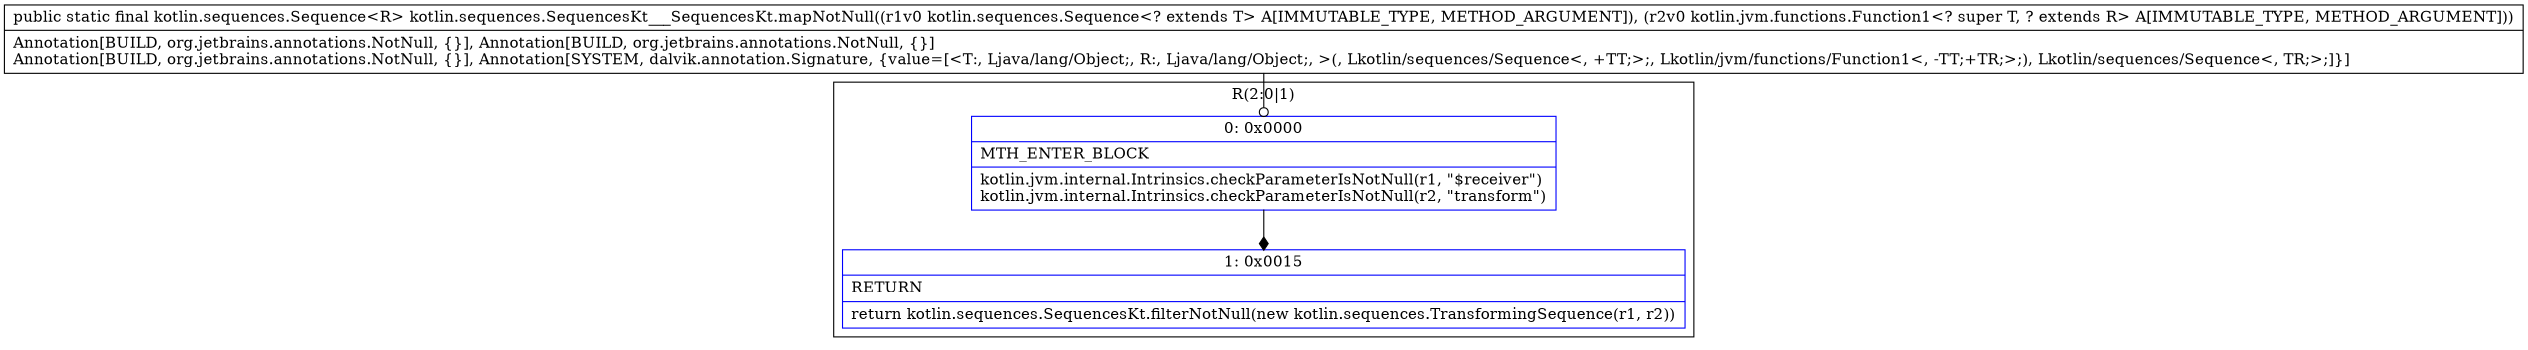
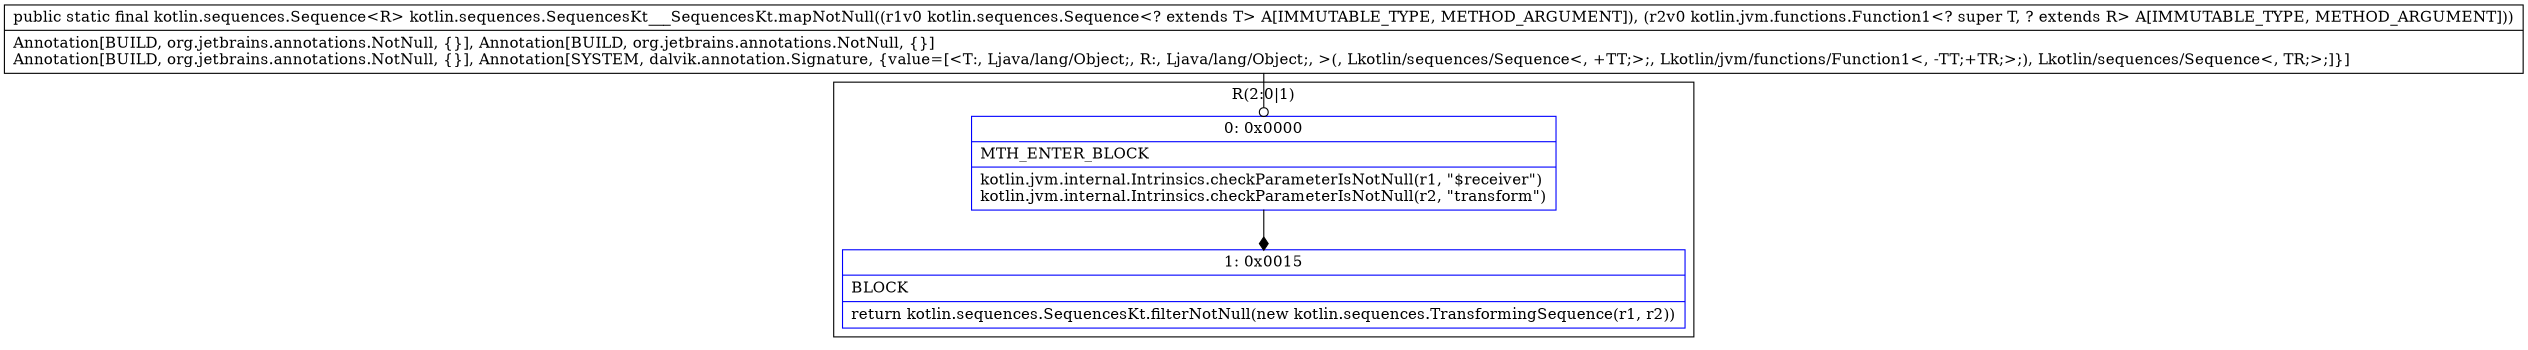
node "1: 0x0015": text "RETURN" -> "BLOCK"
